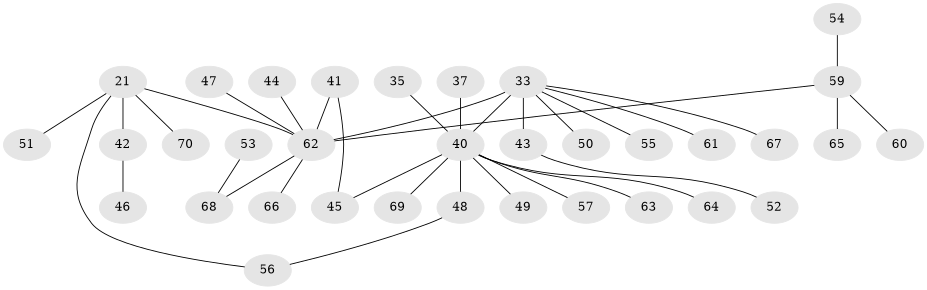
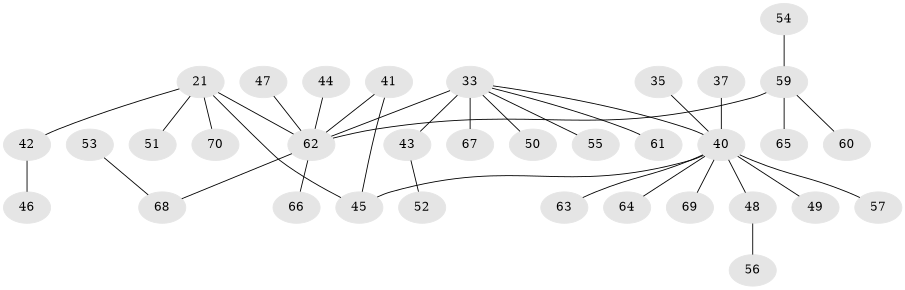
edge "21" -- "56": now "21" -- "45"
